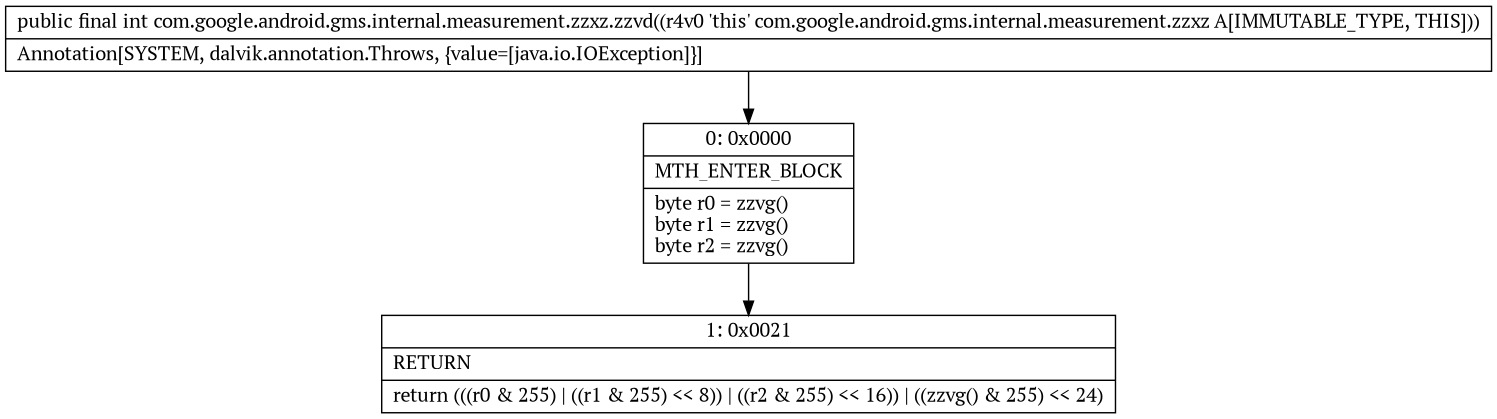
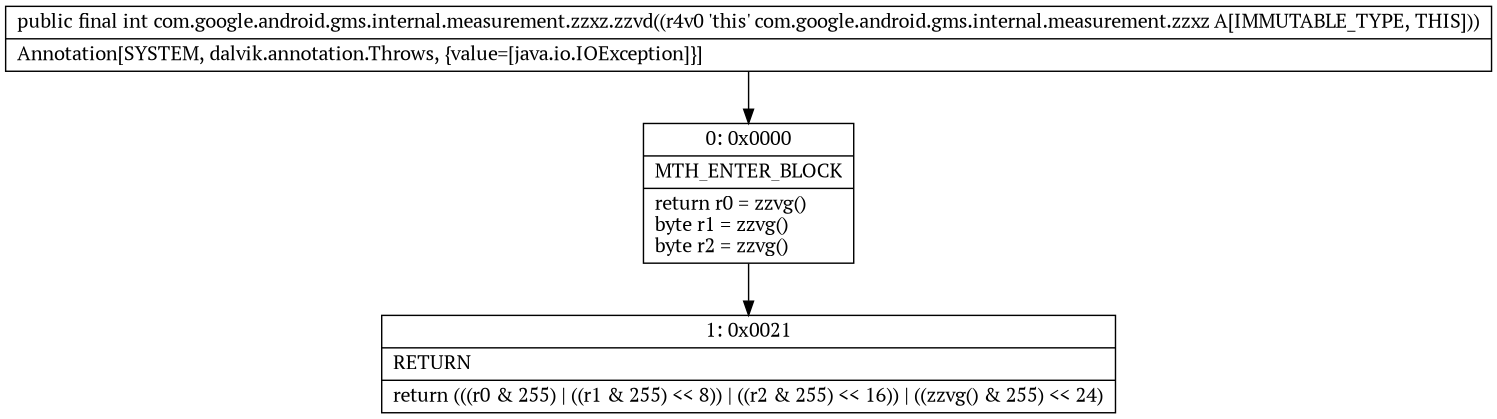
node "0: 0x0000": text "byte r0 = zzvg()" -> "return r0 = zzvg()"
